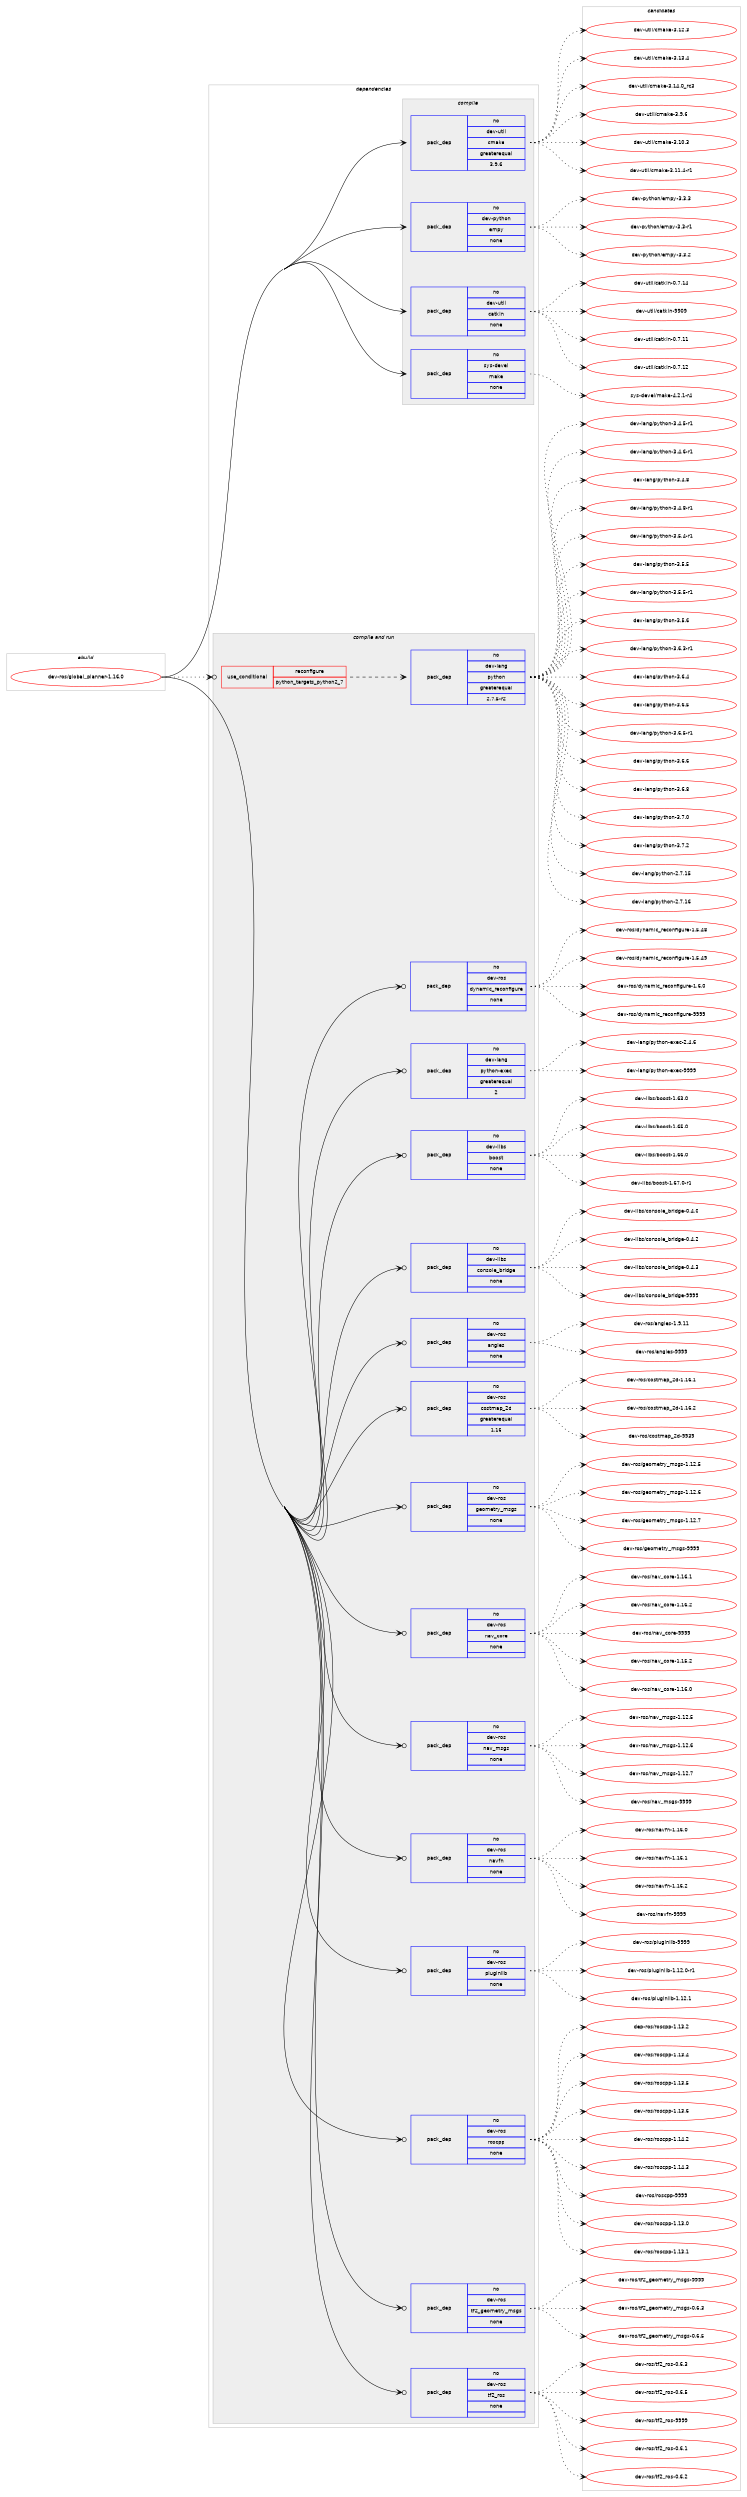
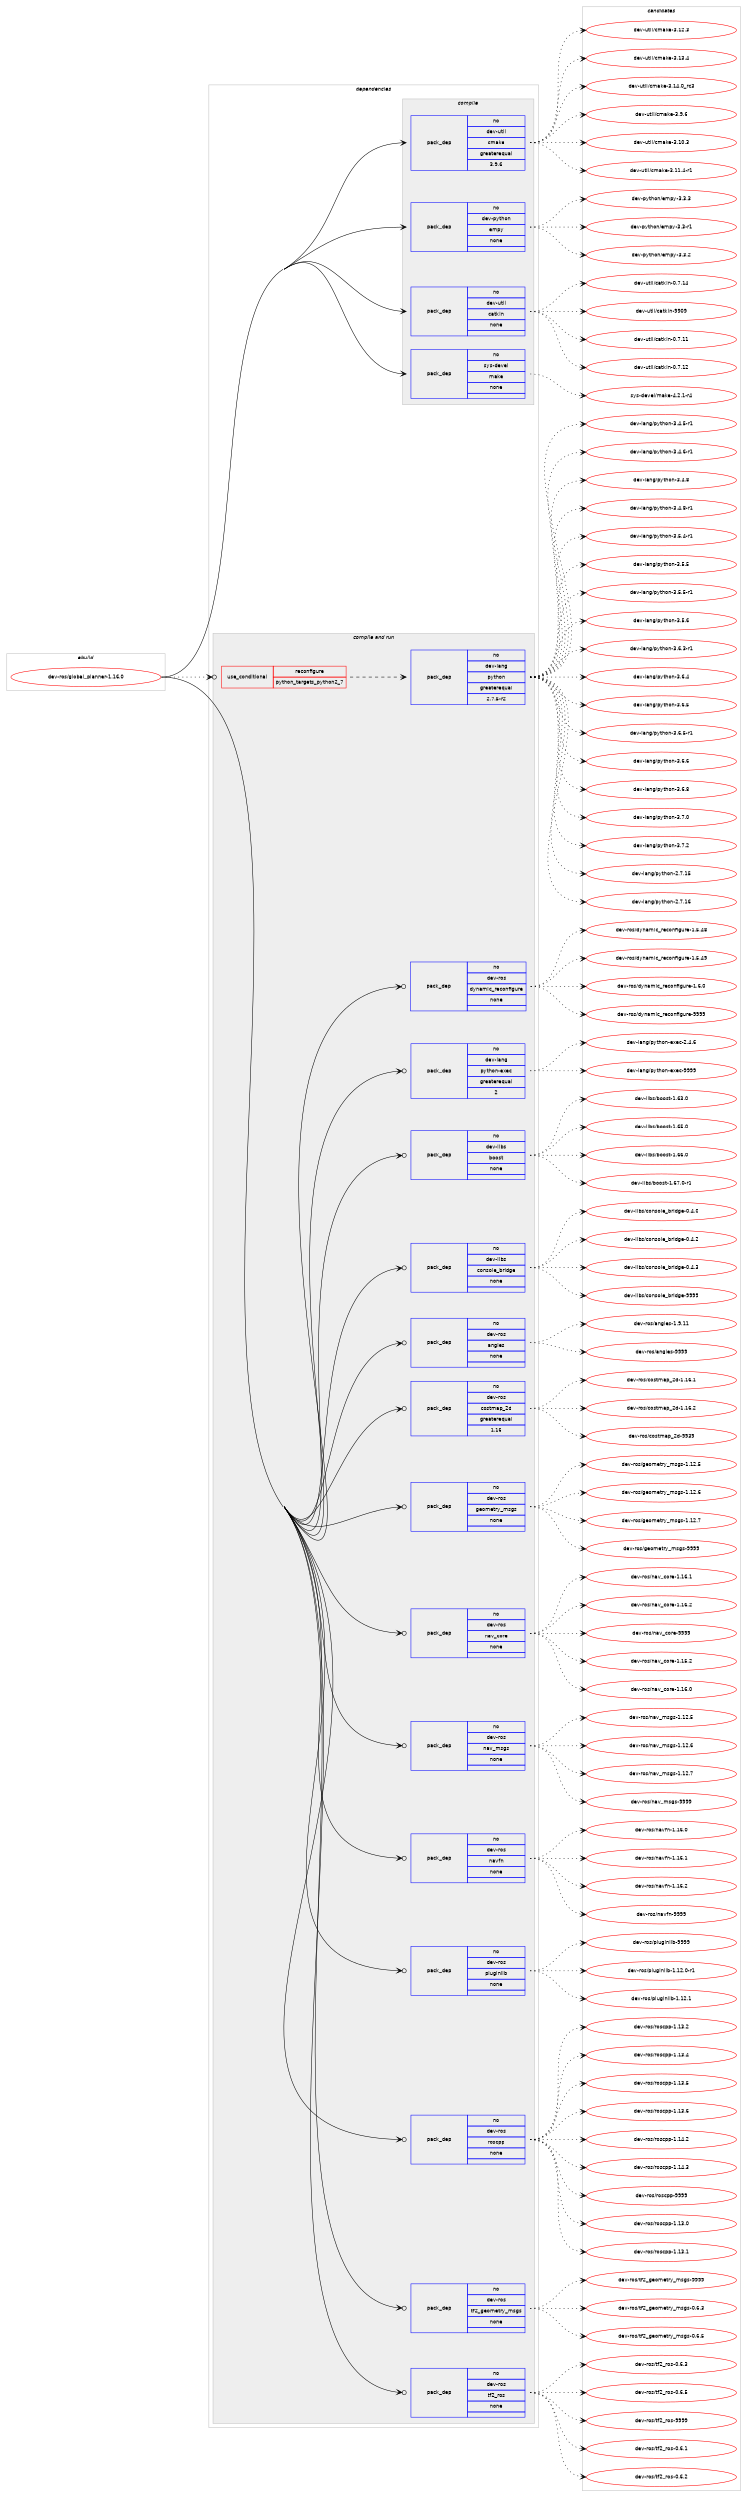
node "dep-ros/roscpp-1.13.2": label "dep-ros/roscpp-1.13.2" -> "dev-ros/roscpp-1.13.2"
